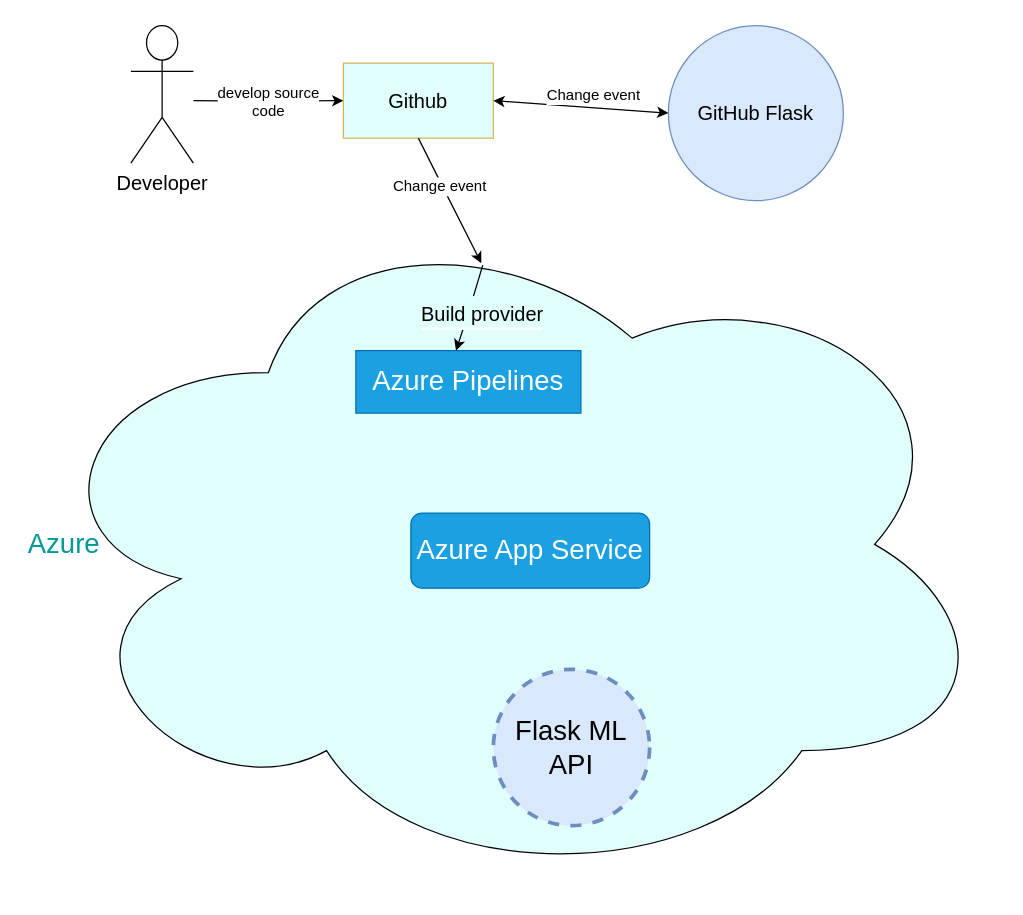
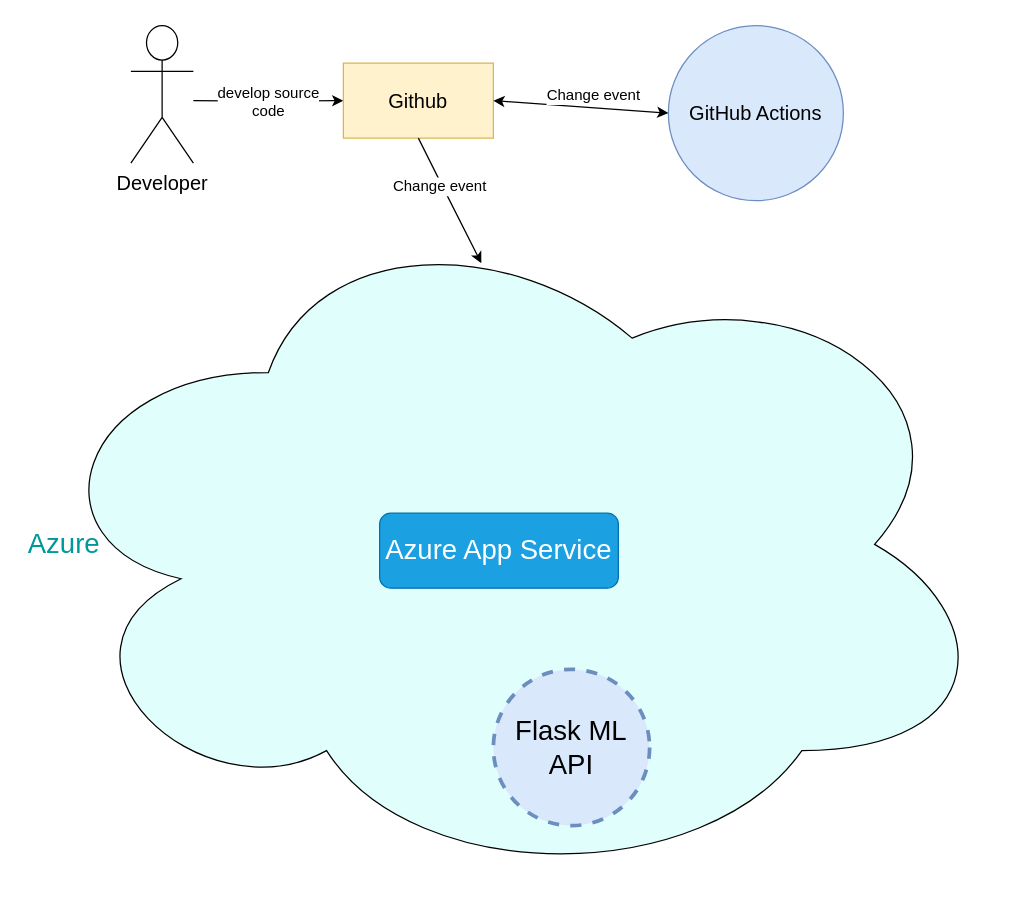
node "Github": fillcolor #e0fffc -> #fff2cc
node "GitHub Flask": label "GitHub Flask" -> "GitHub Actions"
edge "Azure" -> "Azure Pipelines": removed, label "Build provider"
node "Azure Pipelines": removed
node "Azure App Service": moved (530, 551) -> (499, 551)
